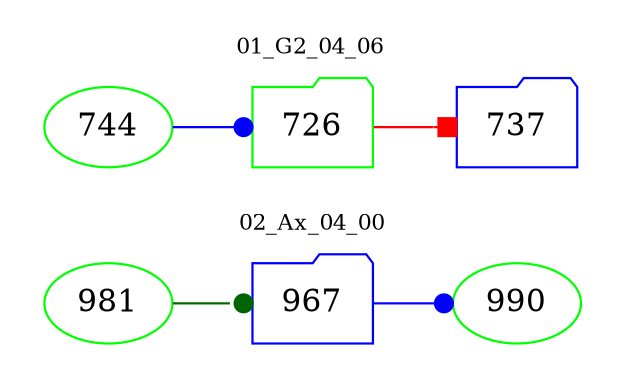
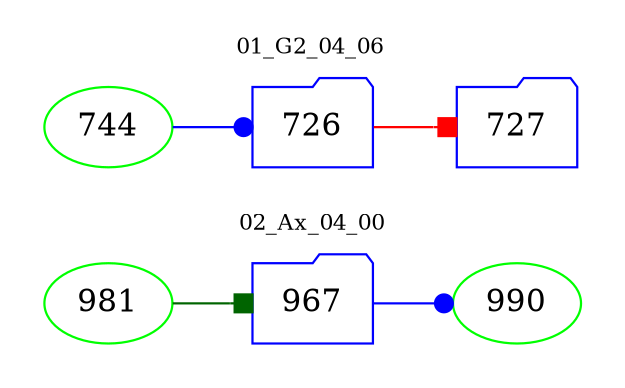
node "726": color green -> blue
node "737": label "737" -> "727"
edge "981" -> "967": arrowhead dot -> box
